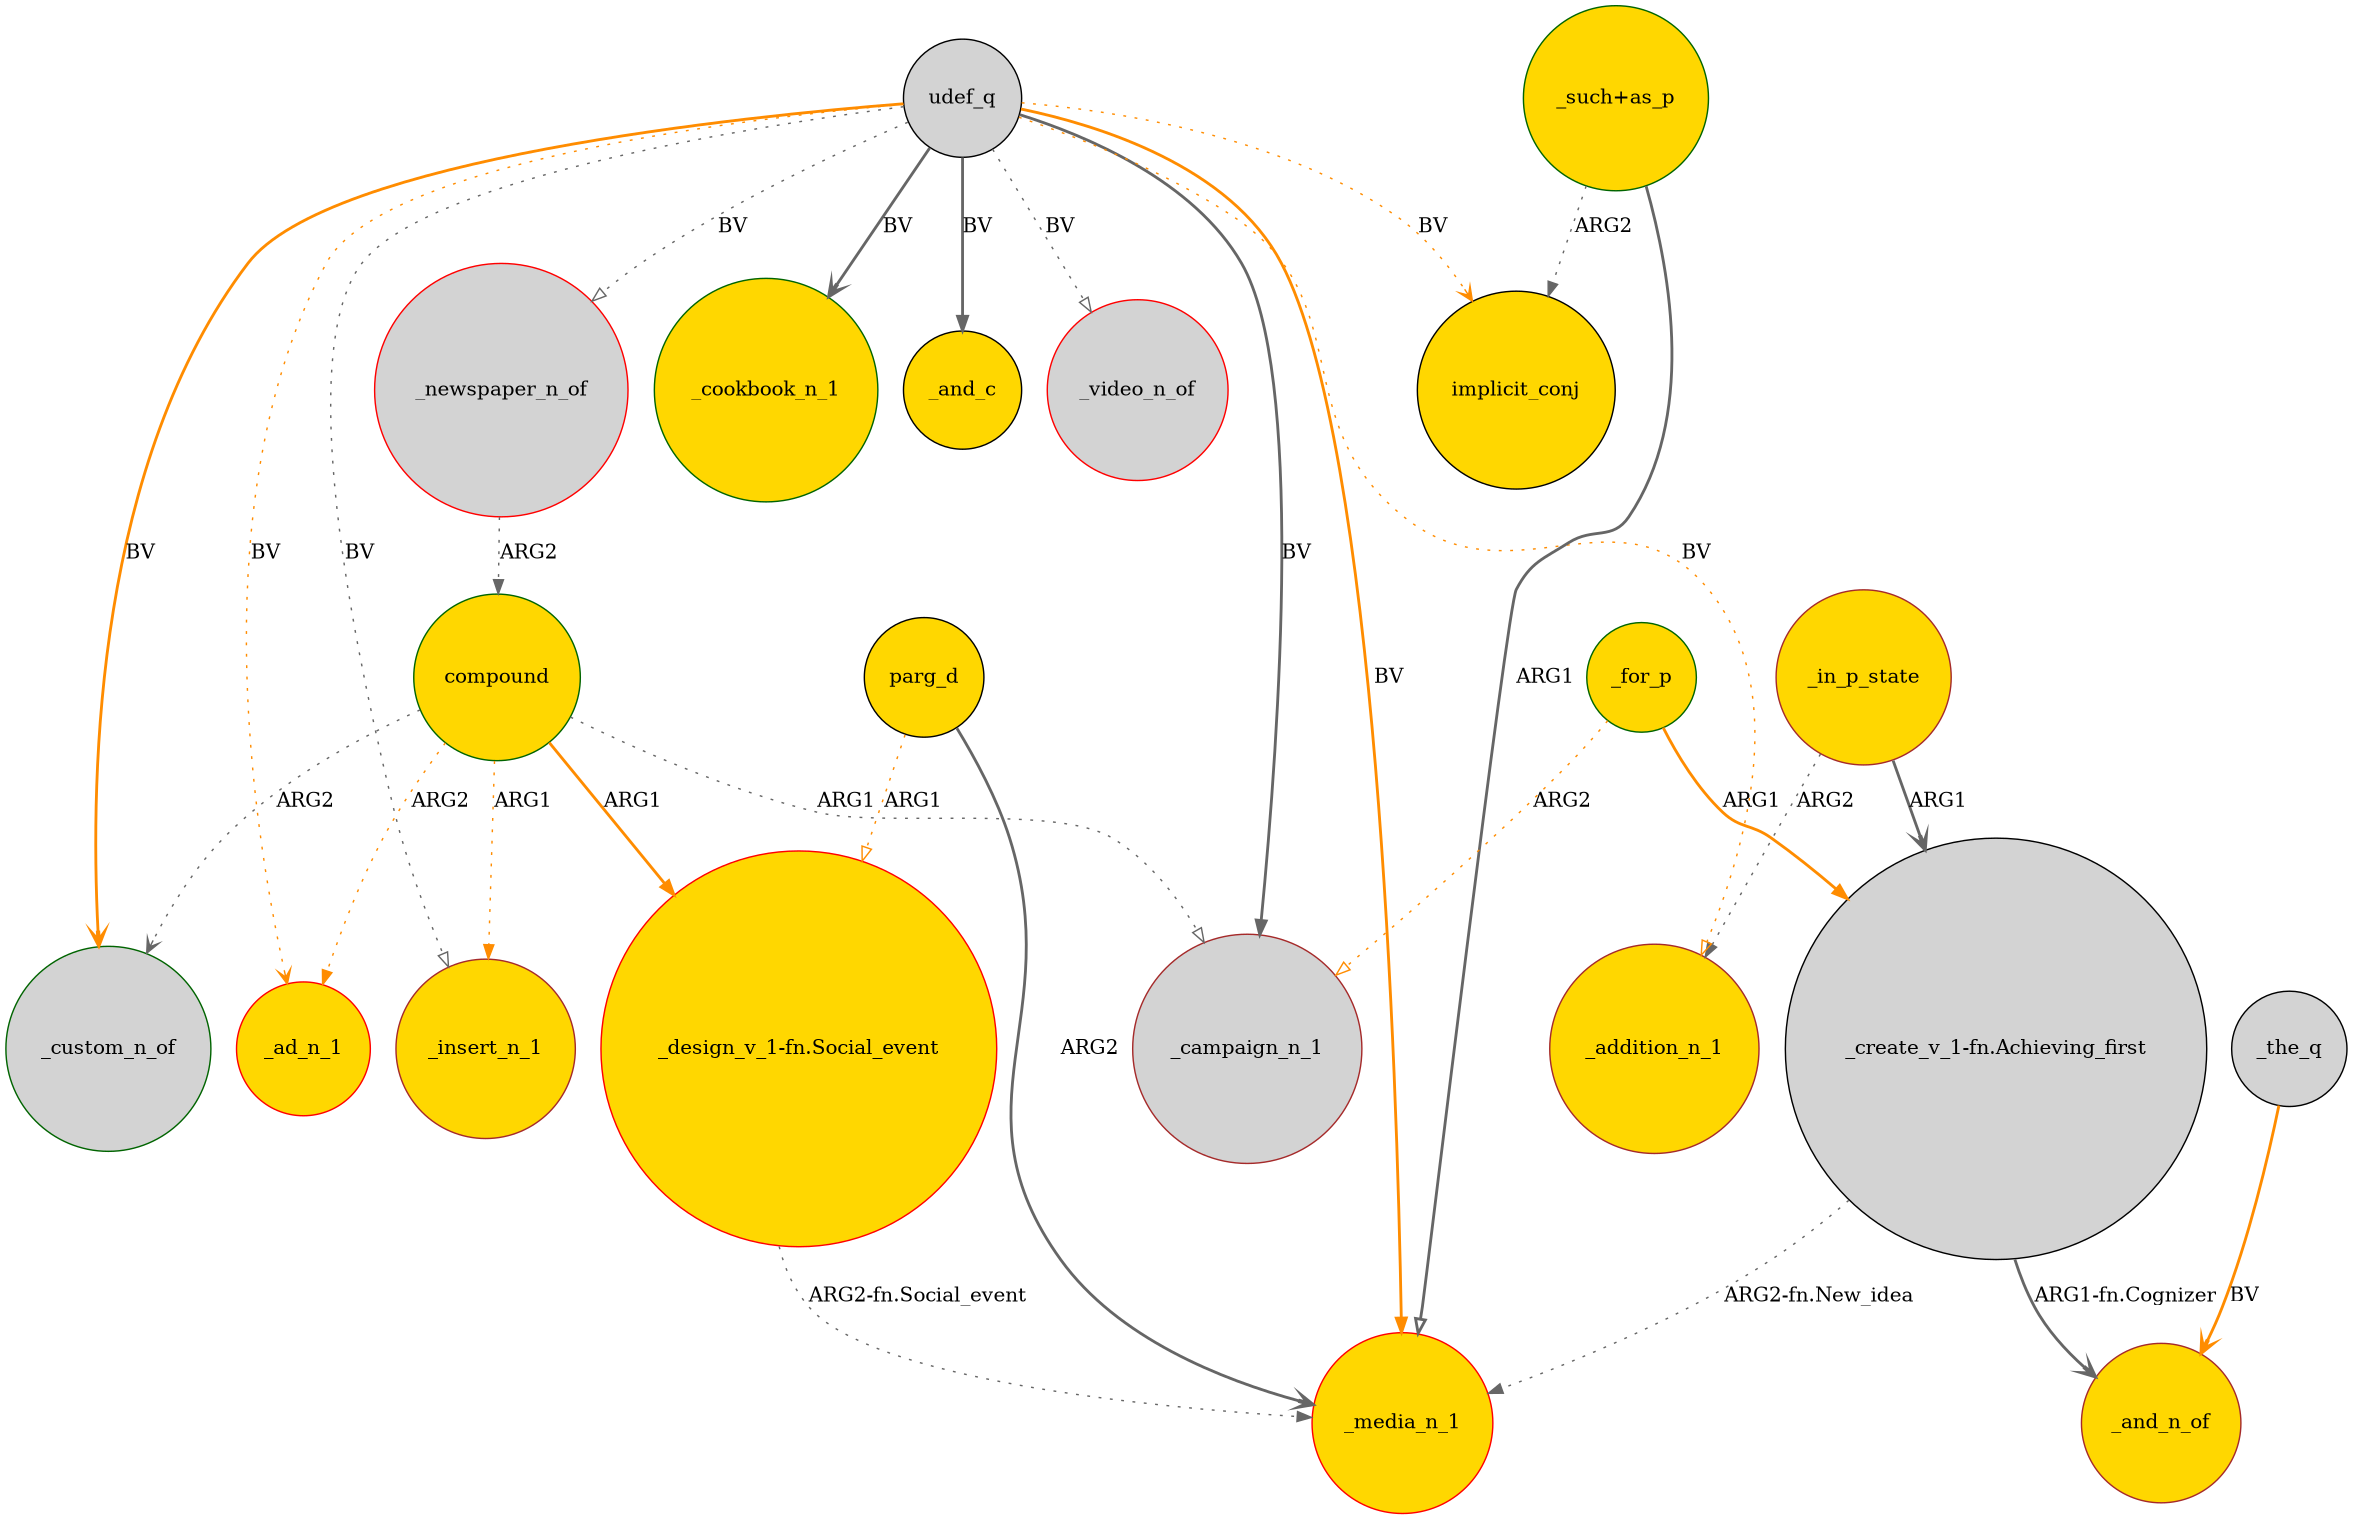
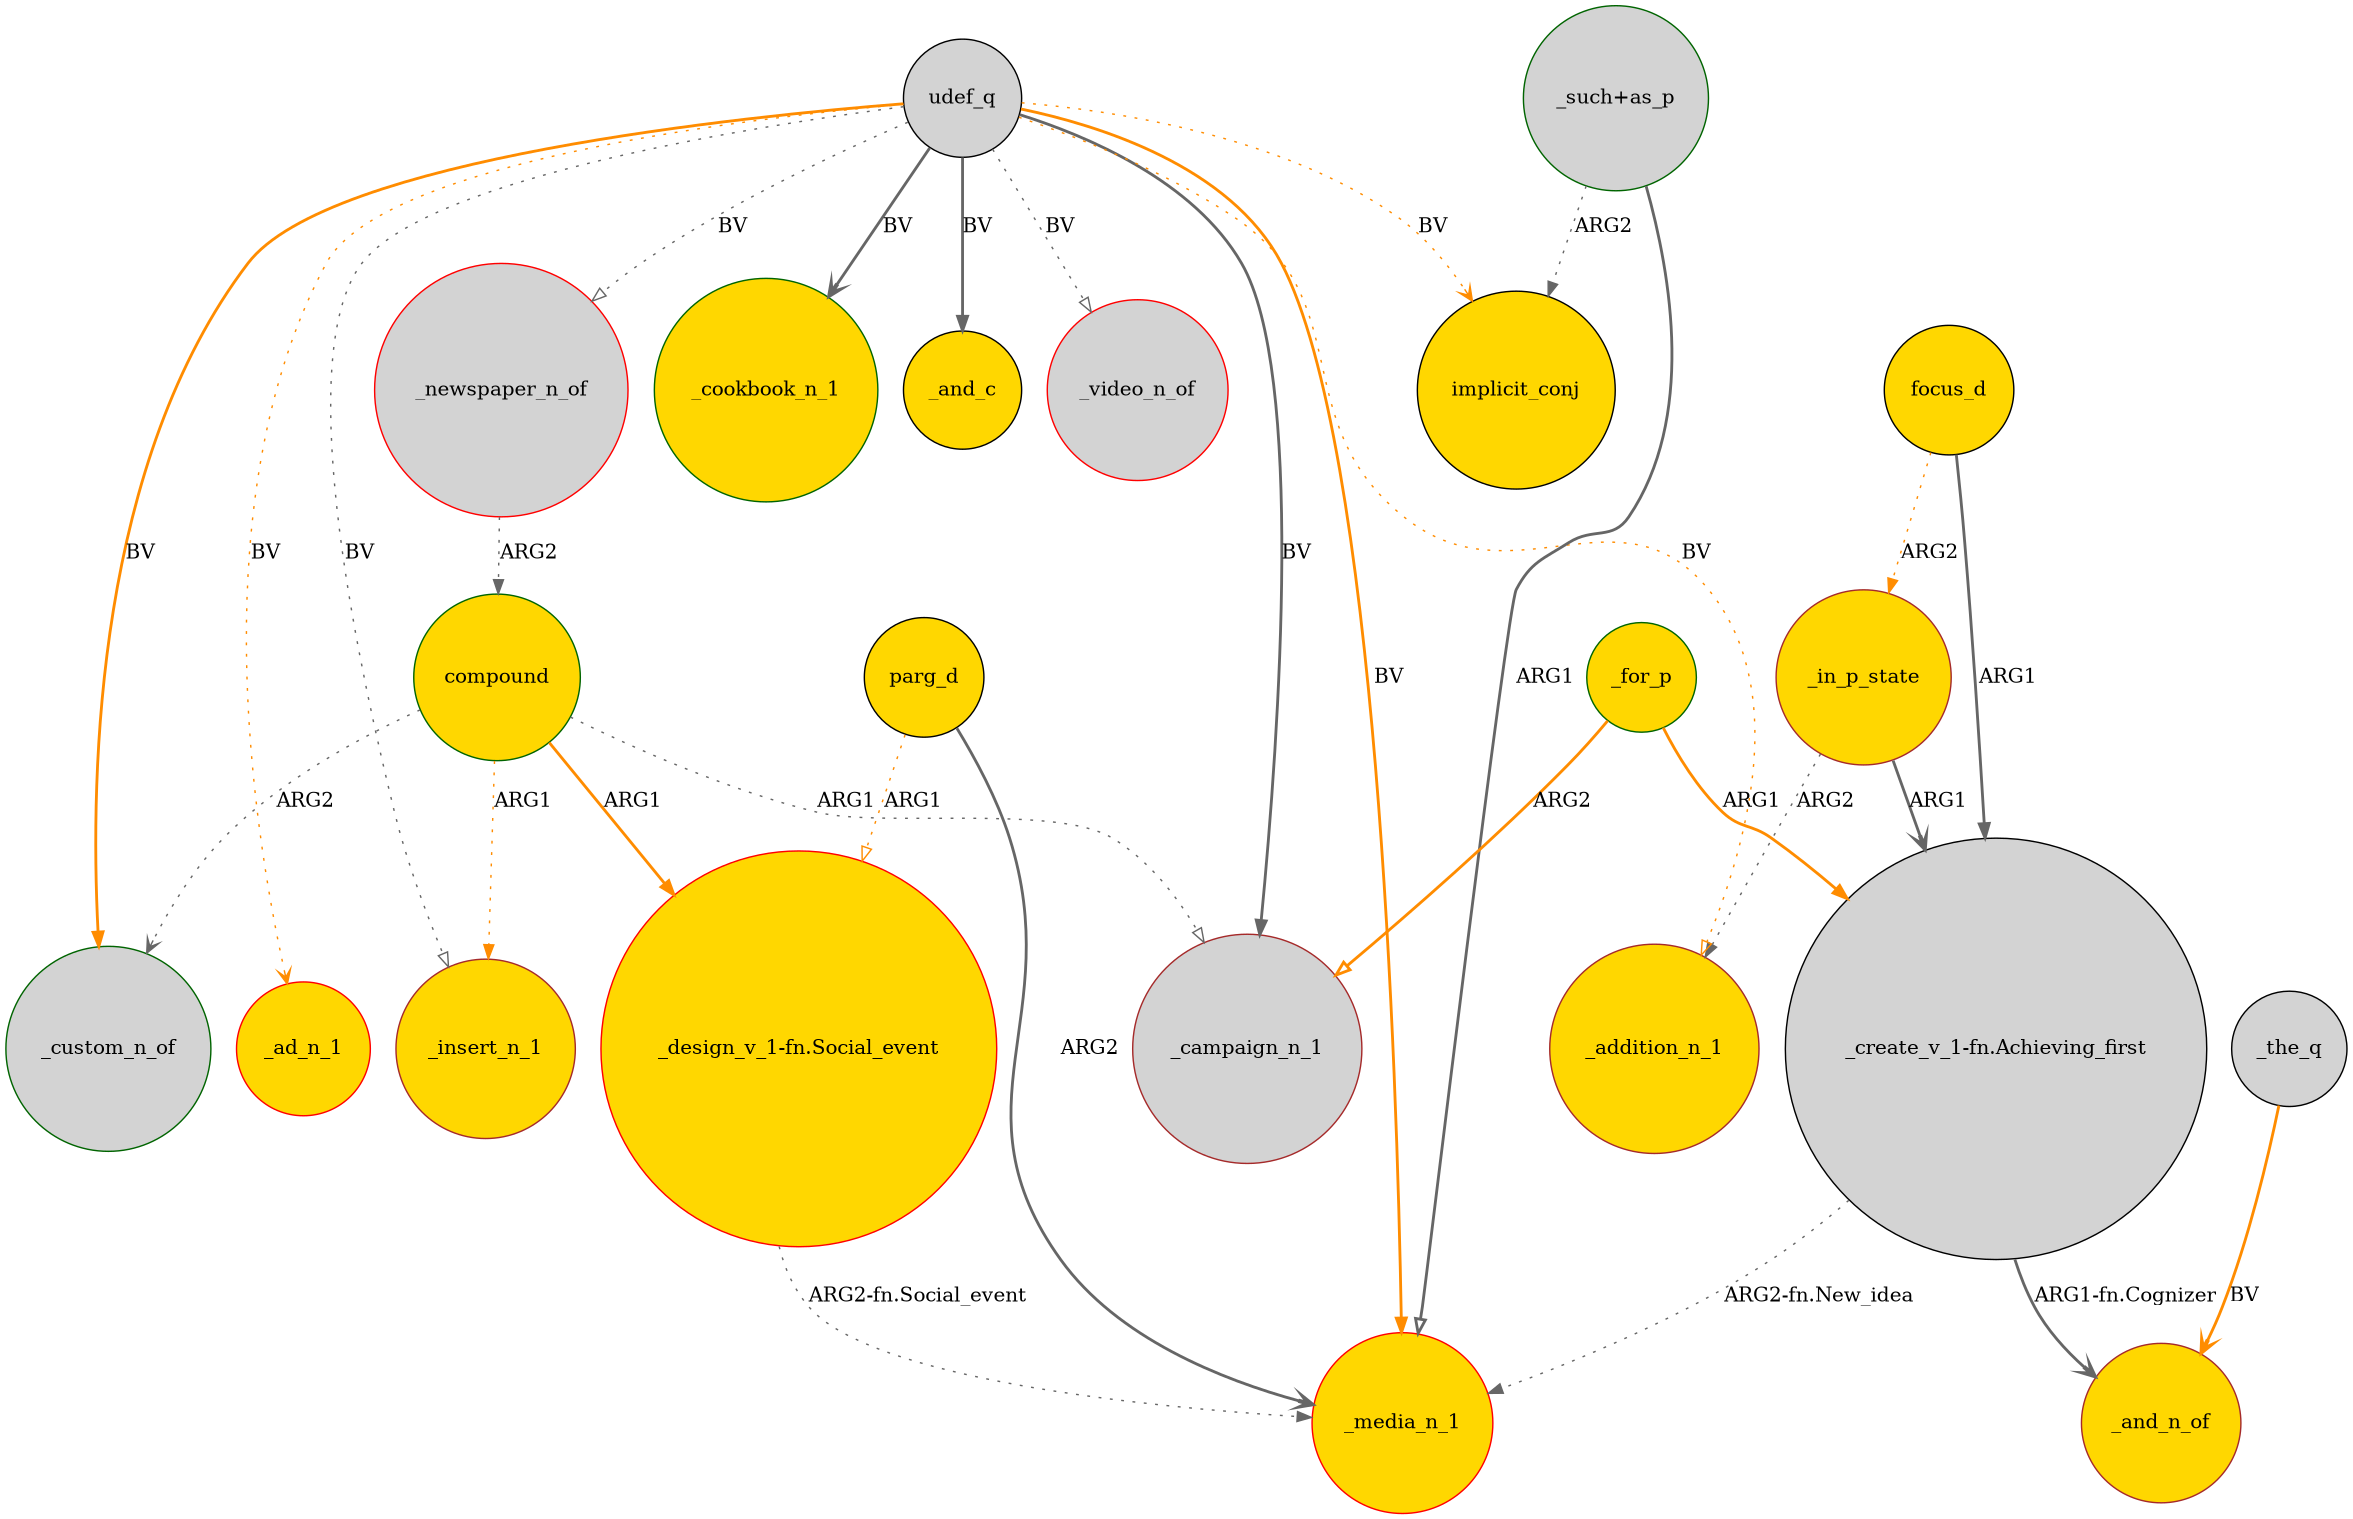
node "_such+as_p": fillcolor gold -> lightgrey
edge "udef_q" -> "_custom_n_of": arrowhead vee -> normal
node "focus_d": added
edge "_for_p" -> "_campaign_n_1": style dotted -> bold
edge "compound" -> "_ad_n_1": removed, label "ARG2"
